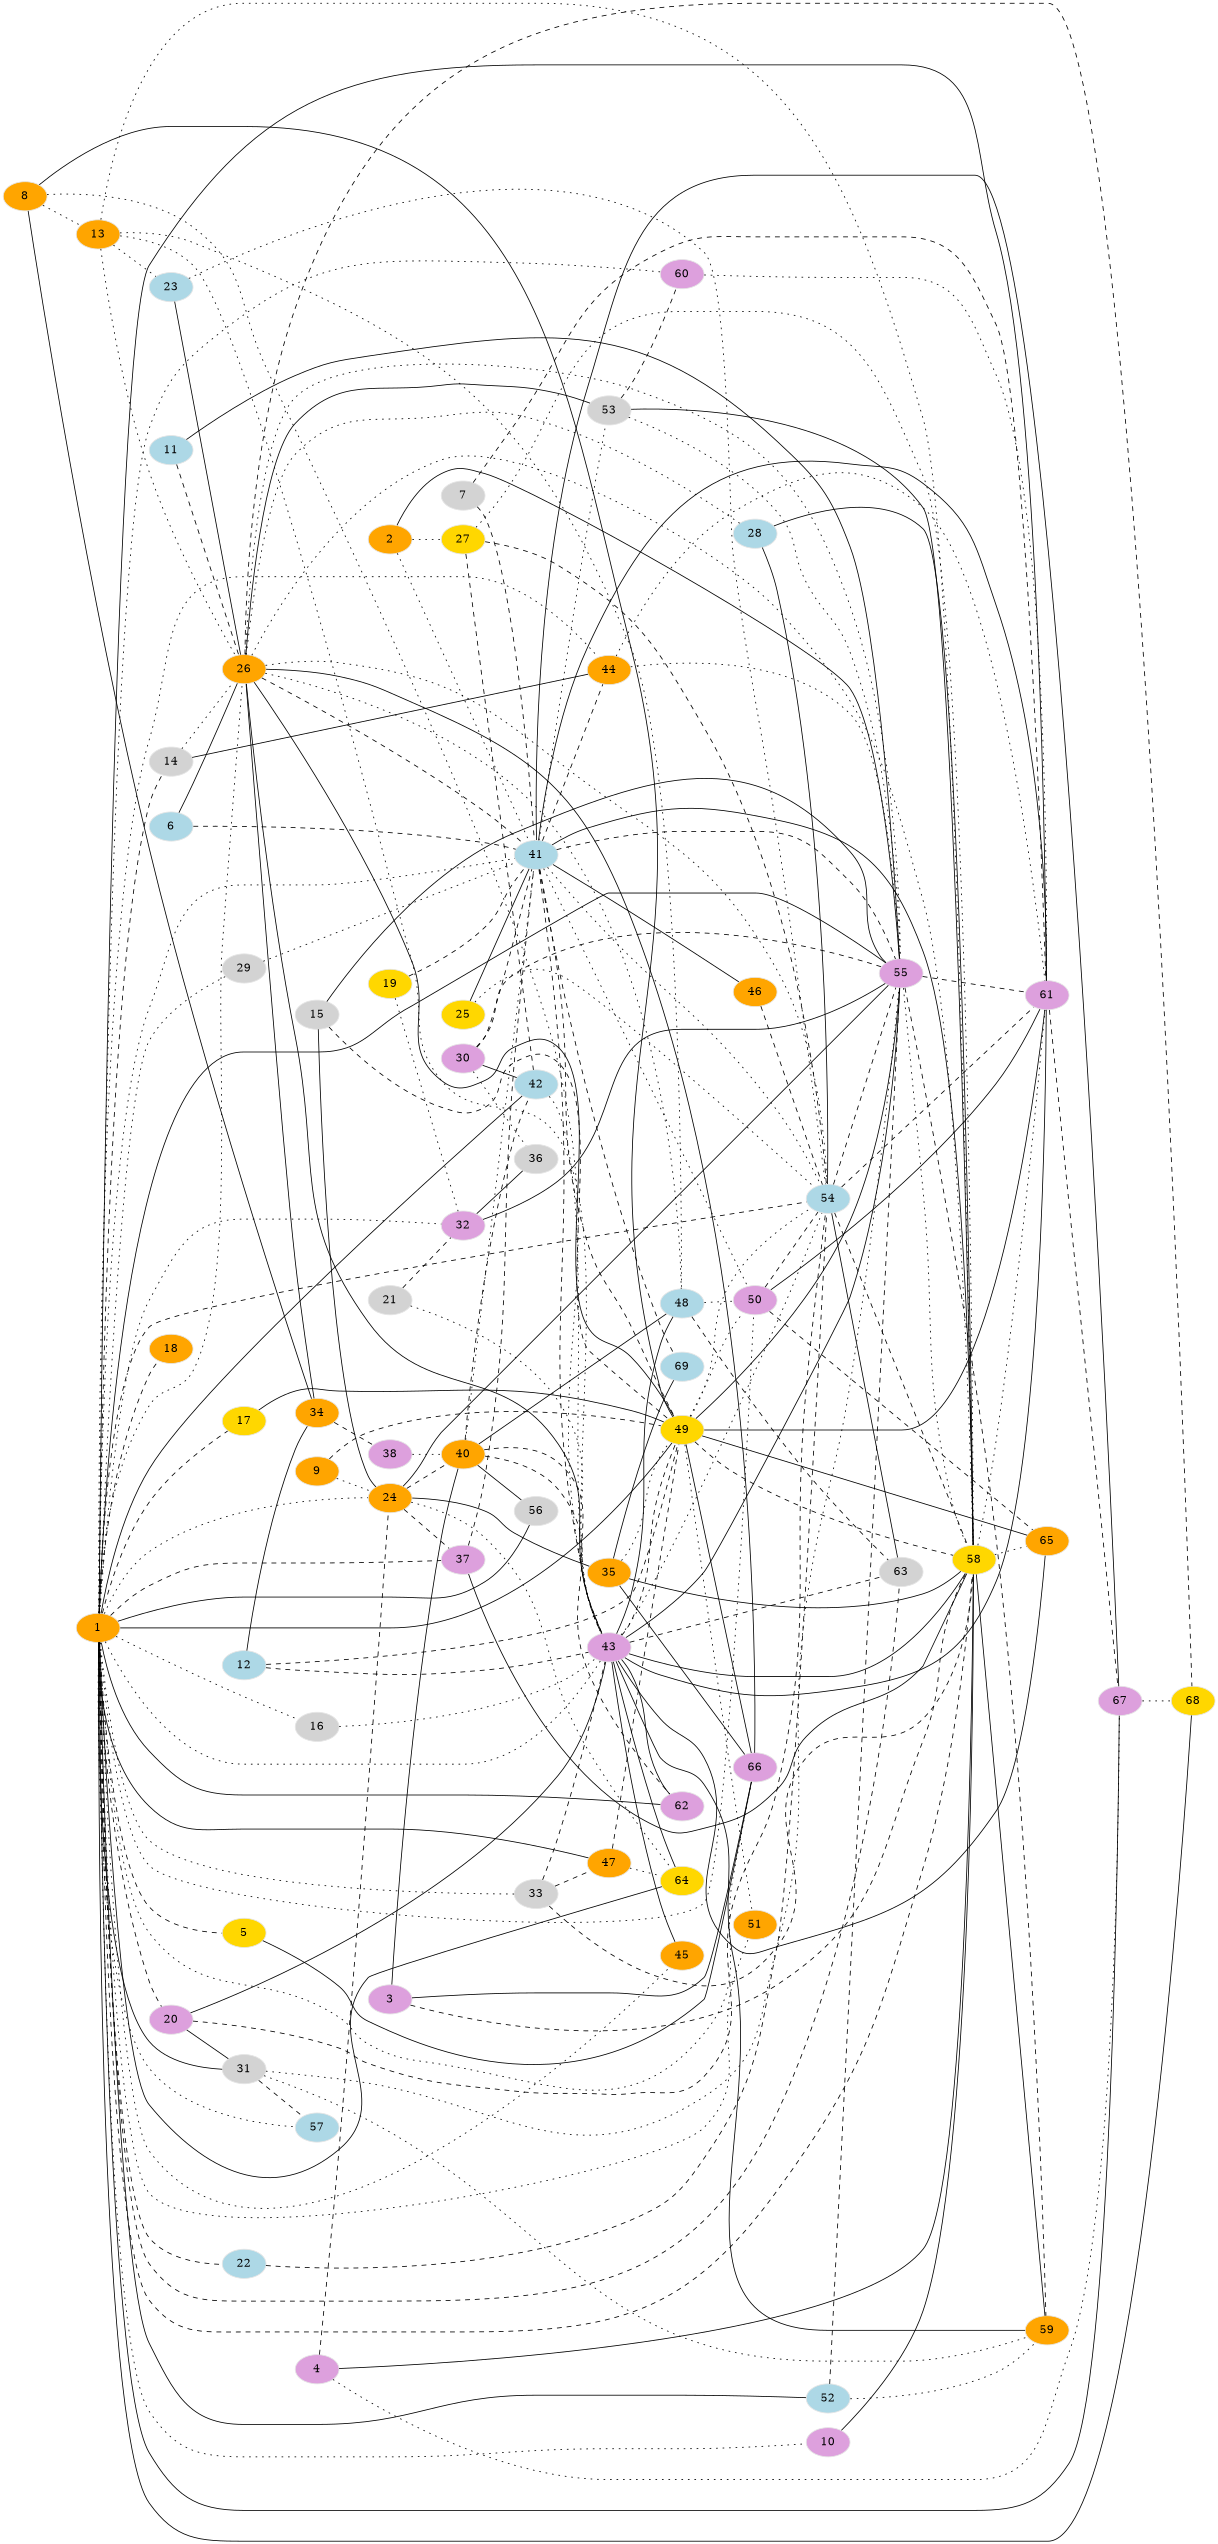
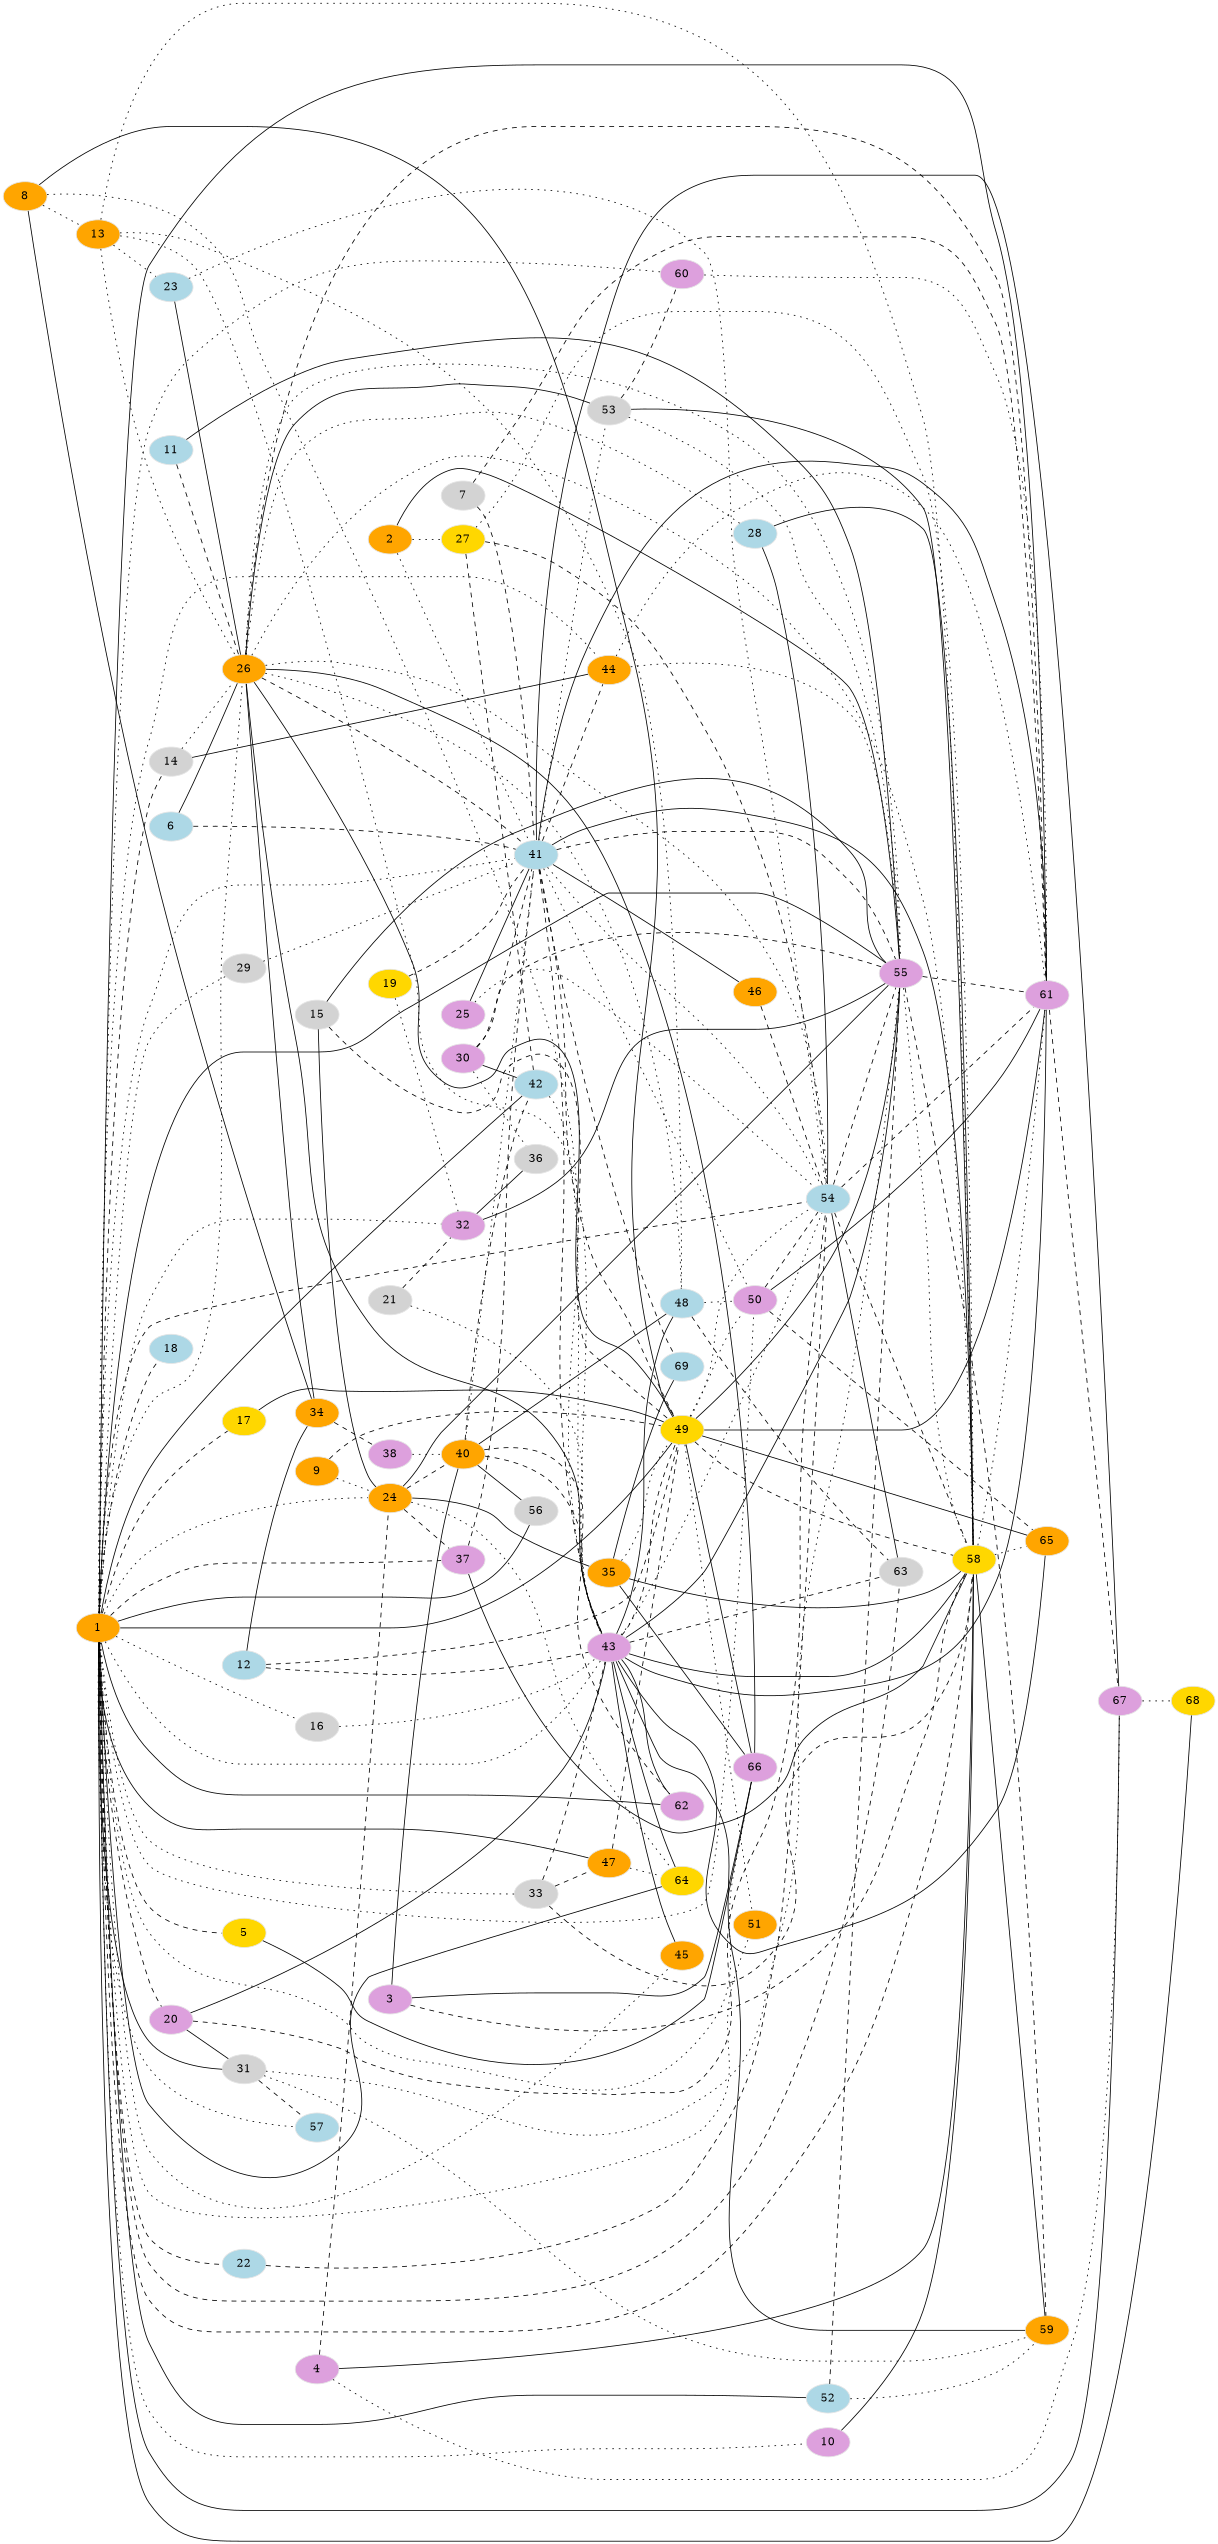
edge "26" -- "68": now "26" -- "61"
node "25": fillcolor gold -> plum
node "18": fillcolor orange -> lightblue
